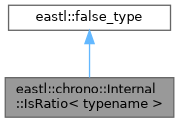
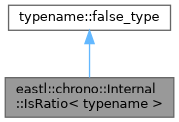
node "eastl::false_type": label "eastl::false_type" -> "typename::false_type"
